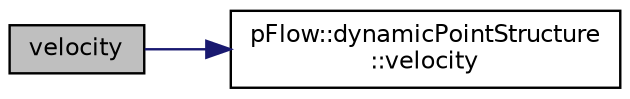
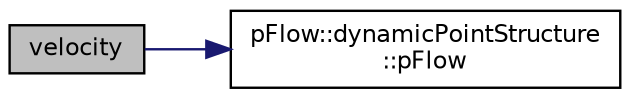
node "pFlow::dynamicPointStructure ::velocity": label "pFlow::dynamicPointStructure ::velocity" -> "pFlow::dynamicPointStructure ::pFlow"
